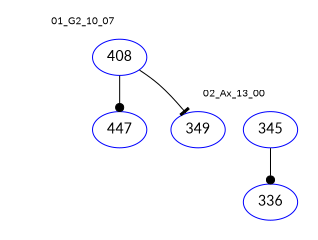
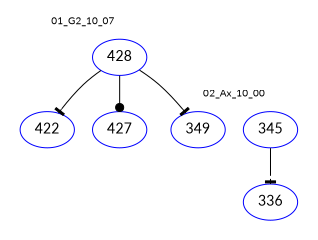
node "408": label "408" -> "428"
cluster "02_Ax_13_00": label "02_Ax_13_00" -> "02_Ax_10_00"
node "422": added
node "447": label "447" -> "427"
edge "345" -> "336": arrowhead dot -> tee
